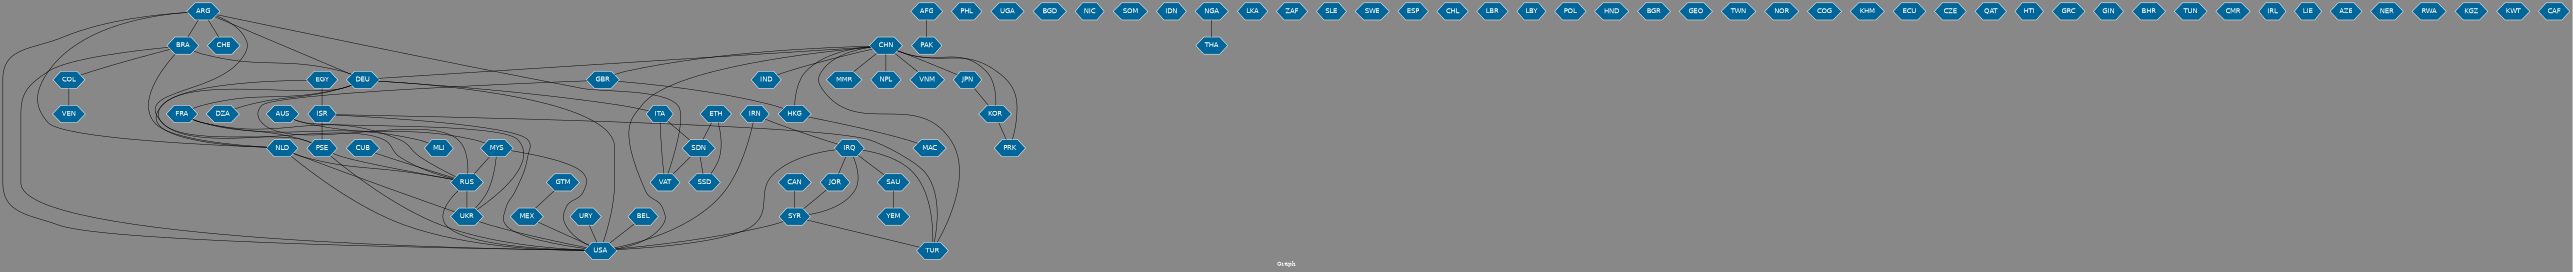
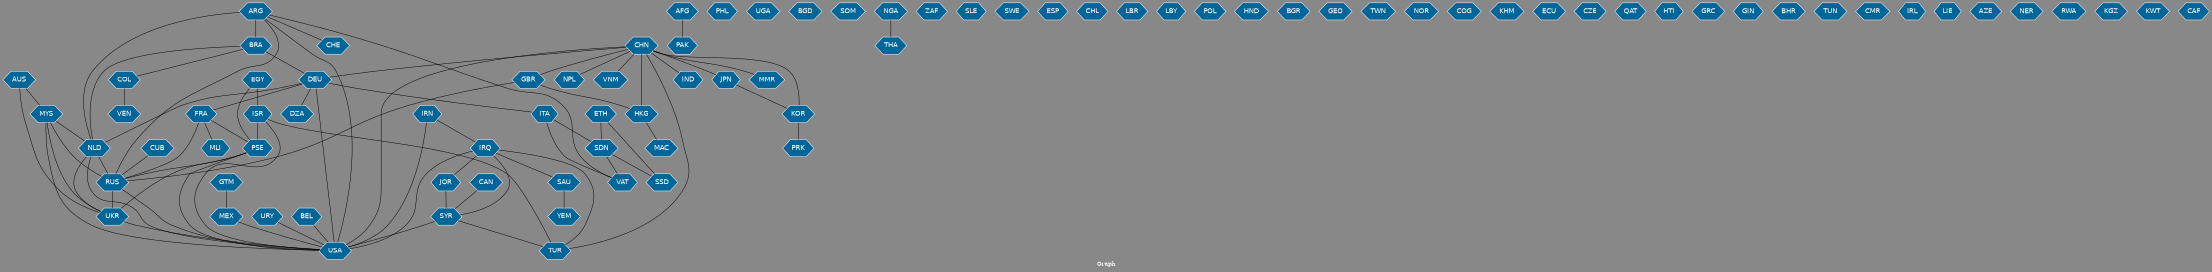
node "NIC": removed
node "IDN": removed
node "LKA": removed
edge "ARG" -- "DEU": removed
edge "CHN" -- "PRK": removed
edge "MYS" -- "NLD": added
edge "PSE" -- "UKR": added
edge "BRA" -- "USA": removed
